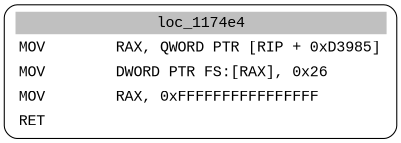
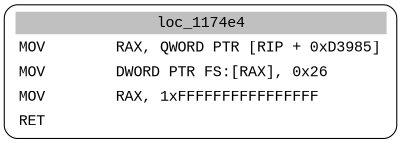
node "loc_1174e4": text "MOV        RAX, 0xFFFFFFFFFFFFFFFF" -> "MOV        RAX, 1xFFFFFFFFFFFFFFFF"
